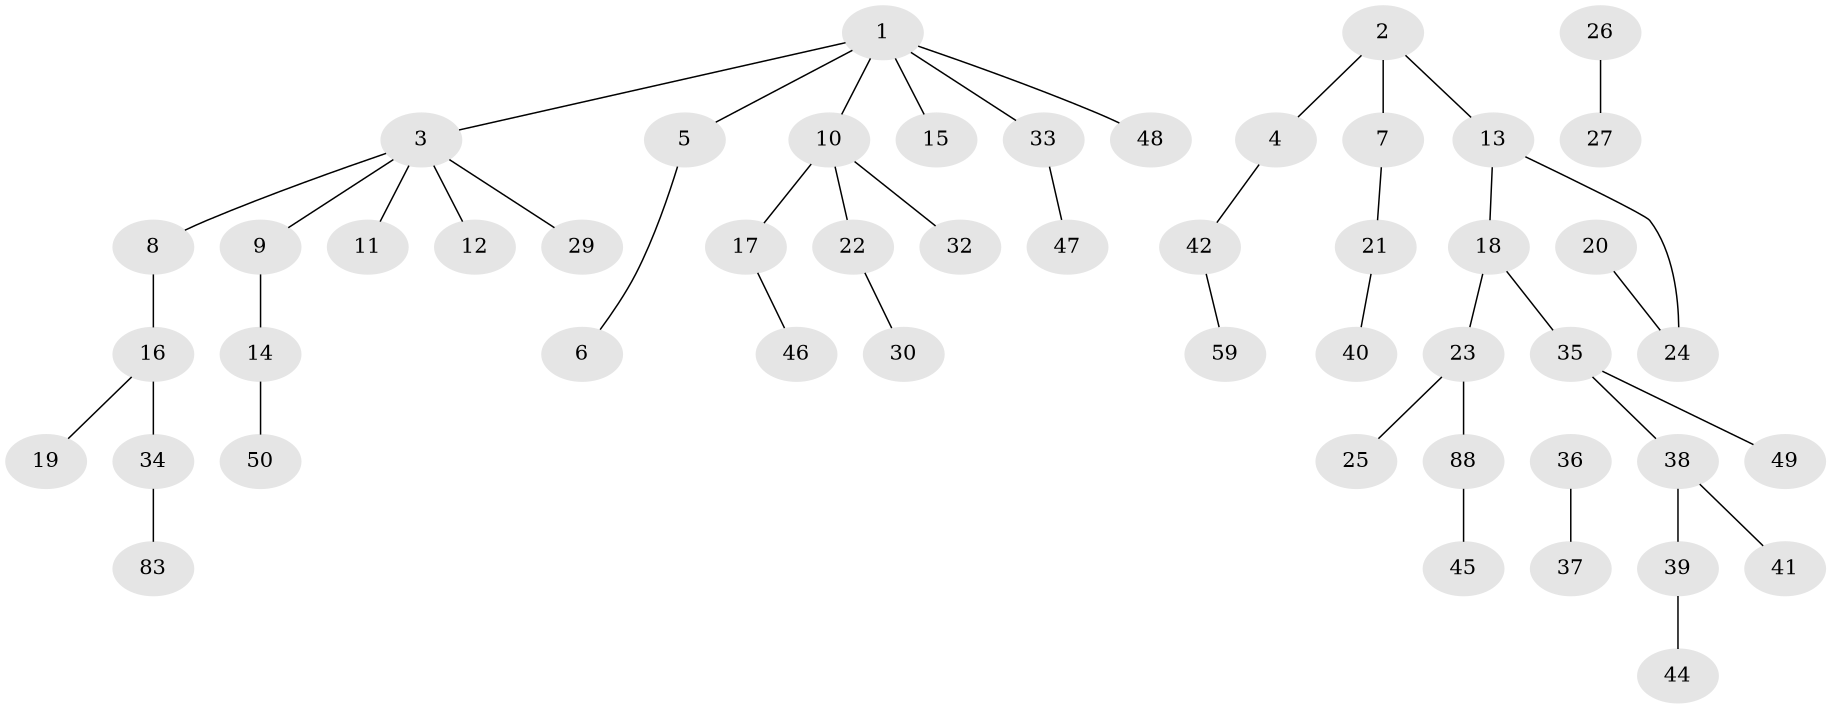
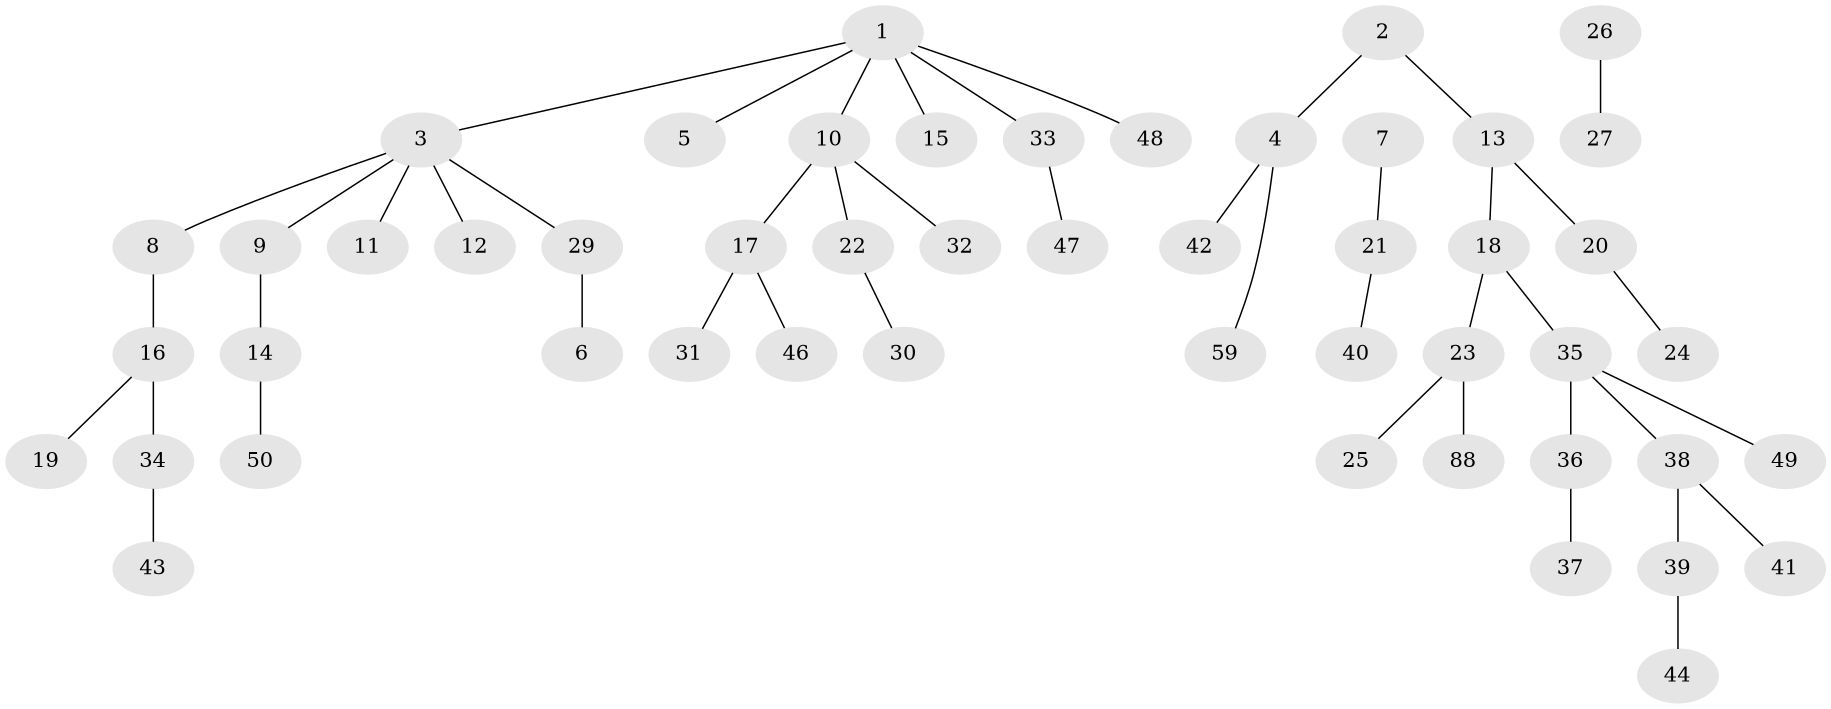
edge "2" -- "7": removed
edge "13" -- "24": now "13" -- "20"
edge "5" -- "6": now "29" -- "6"
edge "42" -- "59": now "4" -- "59"
node "31": added
edge "35" -- "36": added
node "83": label "83" -> "43"
node "45": removed
